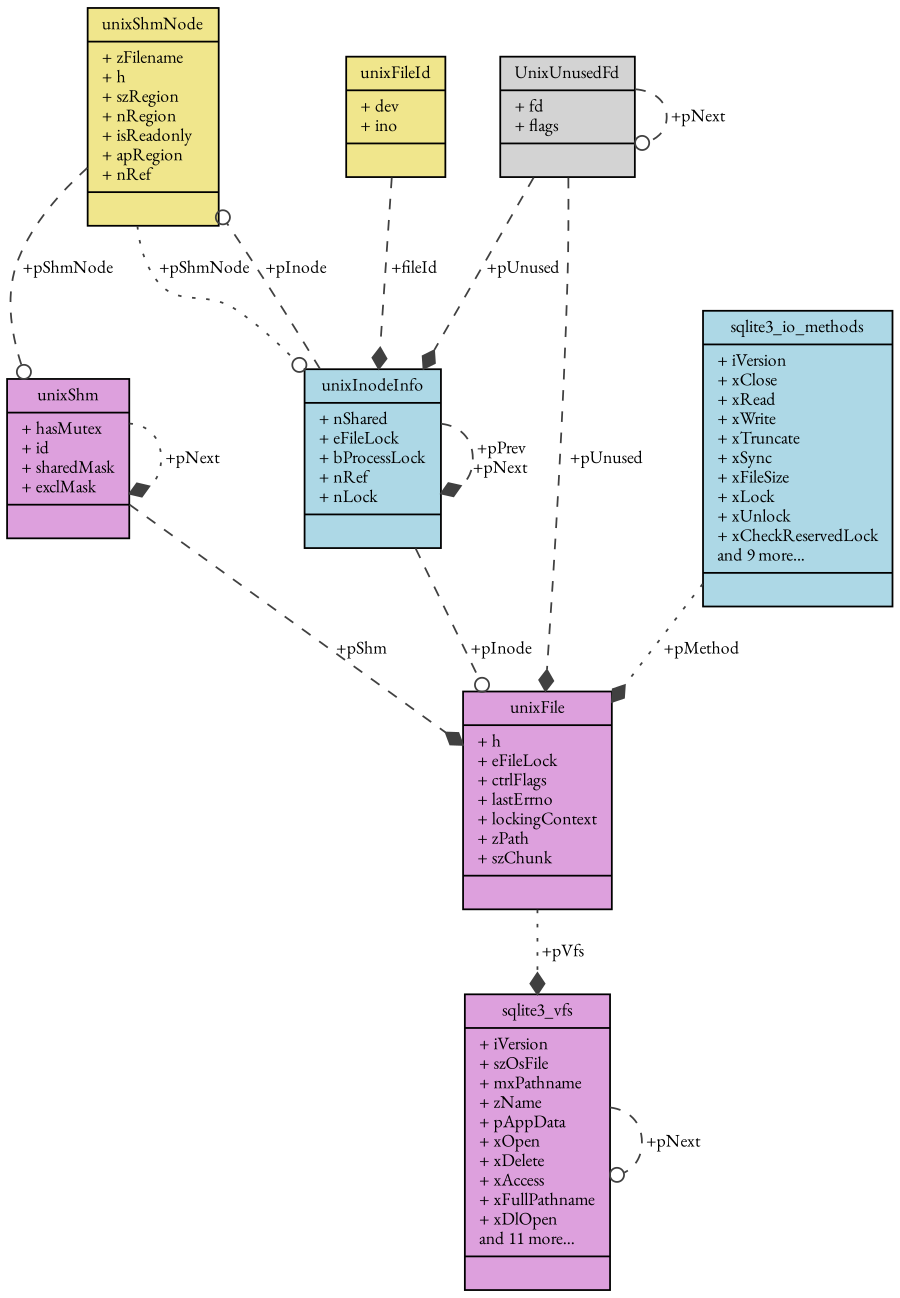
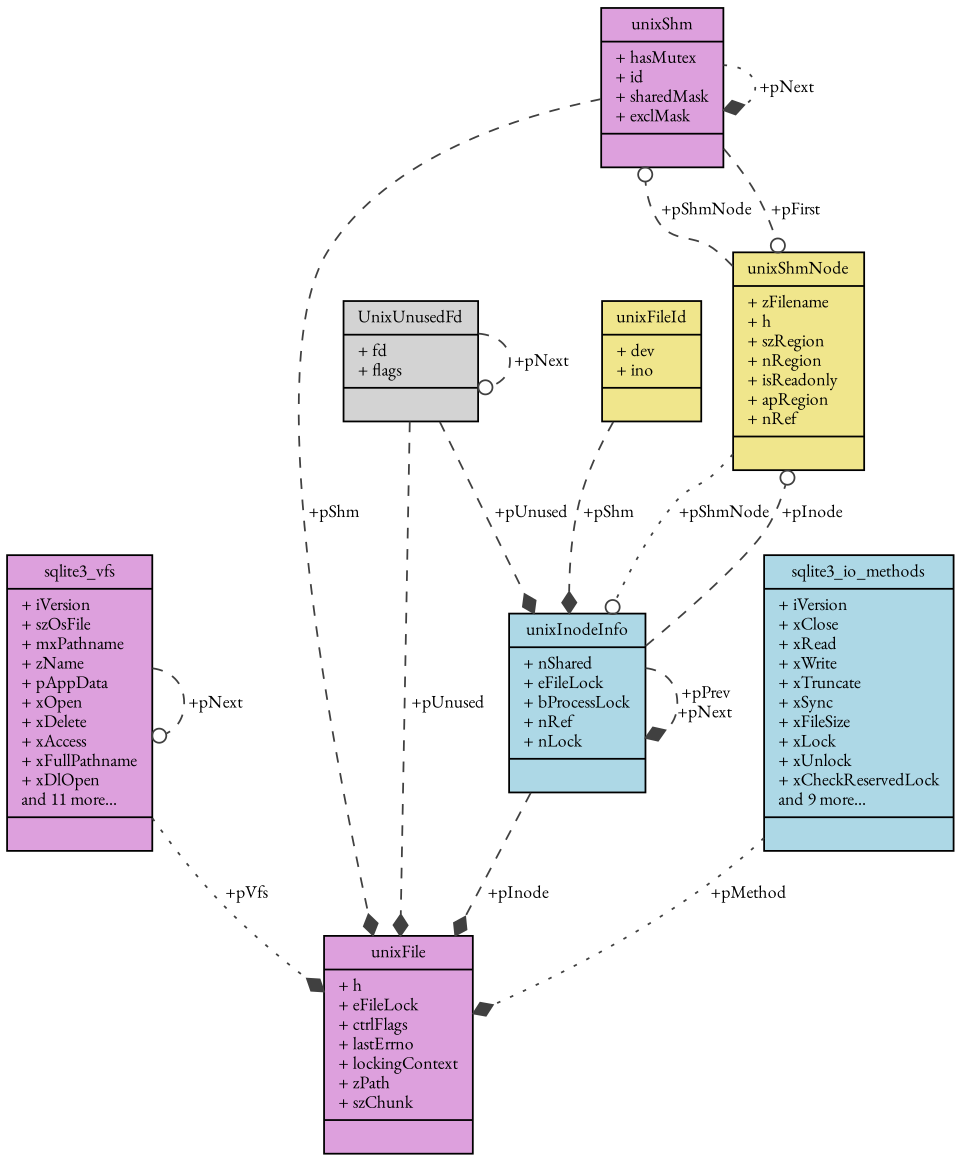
edge "unixShm" -> "unixShmNode": added, label "+pFirst"
edge "unixFileId" -> "unixInodeInfo": label " +fileId" -> " +pShm"
edge "unixInodeInfo" -> "unixFile": arrowhead odot -> diamond
edge "unixFile" -> "sqlite3_vfs": reversed
